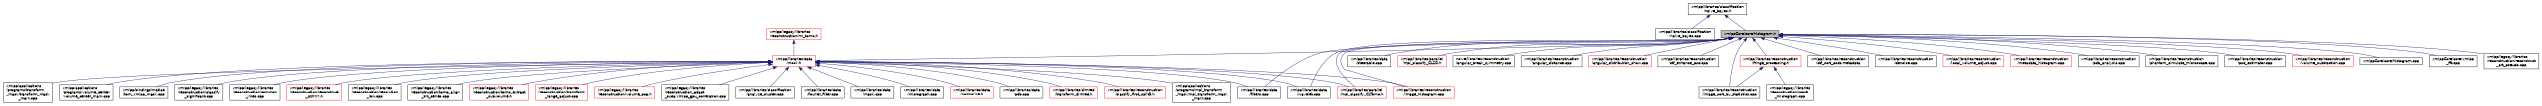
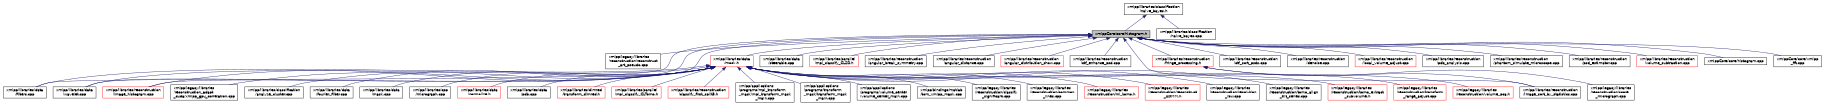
edge "xmipp/libraries/parallel /mpi_classify_CLTomo.h" -> "xmippCore/core/histogram.h": removed
edge "xmipp/libraries/data /mask.h" -> "xmipp/legacy/libraries /reconstruction/ml_tomo.h": reversed
node "naive/libraries/reconstruction /angular_break_symmetry.cpp": label "naive/libraries/reconstruction /angular_break_symmetry.cpp" -> "xmipp/libraries/reconstruction /angular_break_symmetry.cpp"
node "xmipp/libraries/reconstruction /ctf_sort_psds.metadata": label "xmipp/libraries/reconstruction /ctf_sort_psds.metadata" -> "xmipp/libraries/reconstruction /ctf_sort_psds.cpp"
node "xmipp/libraries/reconstruction /metadata_histogram.cpp": removed
node "xmipp/libraries/data /micrograph.cpp": label "xmipp/libraries/data /micrograph.cpp" -> "xmipp/libraries/cpp /micrograph.cpp"
